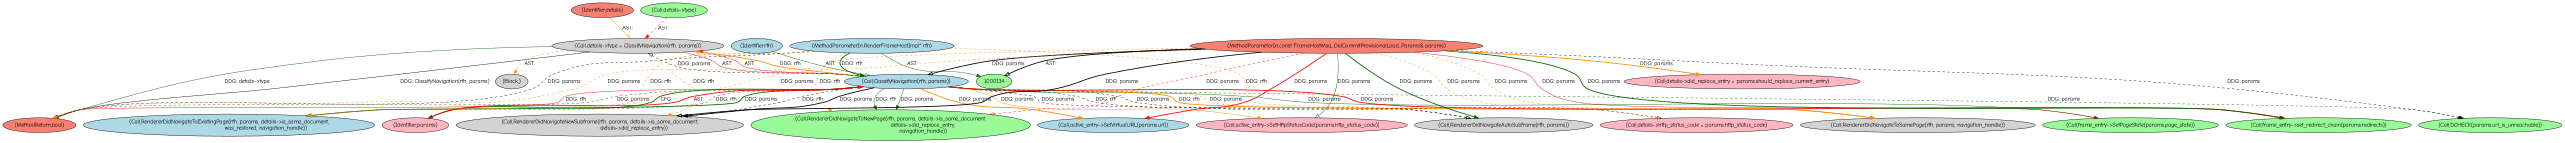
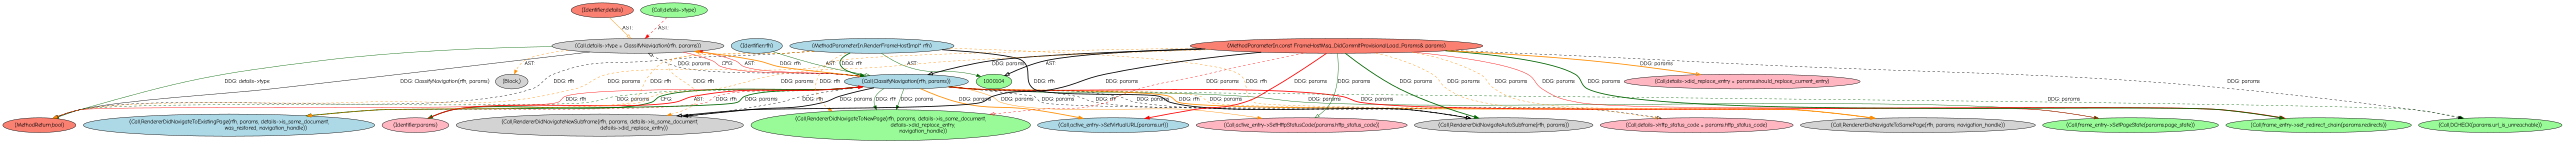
edge "(Call,details->type = ClassifyNavigation(rfh, params))" -> "(Call,ClassifyNavigation(rfh, params))": label "AST: " -> "CFG: "
edge "(MethodParameterIn,RenderFrameHostImpl* rfh)" -> "(MethodReturn,bool)": label "DDG: params" -> "DDG: rfh"
node "1000134": label "1000134" -> "1000104"
edge "(MethodParameterIn,RenderFrameHostImpl* rfh)" -> "(Call,RendererDidNavigateAutoSubframe(rfh, params))": added, label "DDG: rfh"
